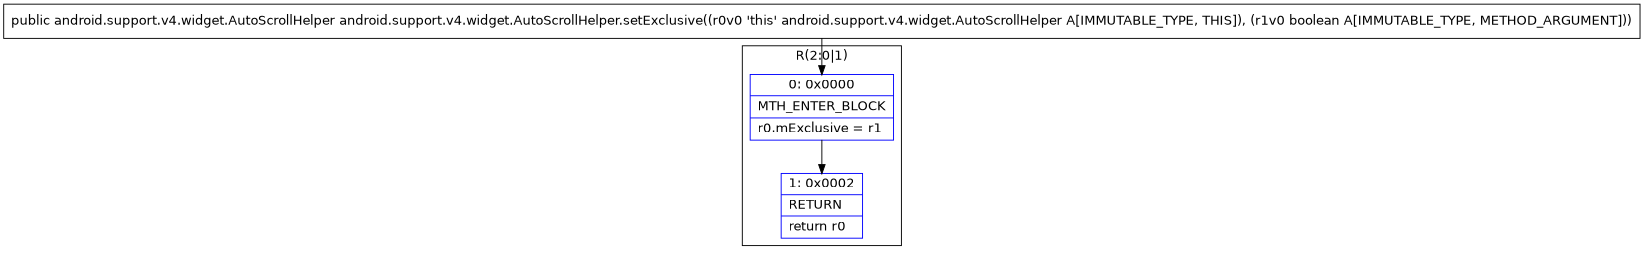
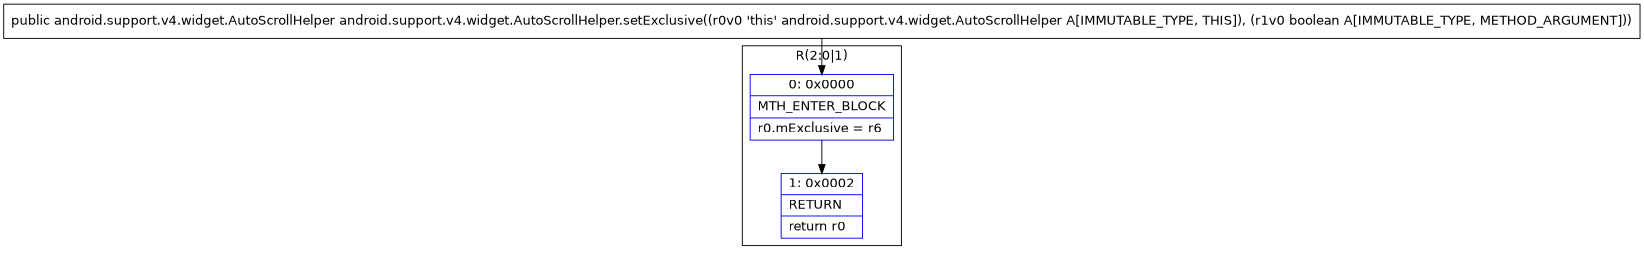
node "0: 0x0000": text "r0.mExclusive = r1" -> "r0.mExclusive = r6"
